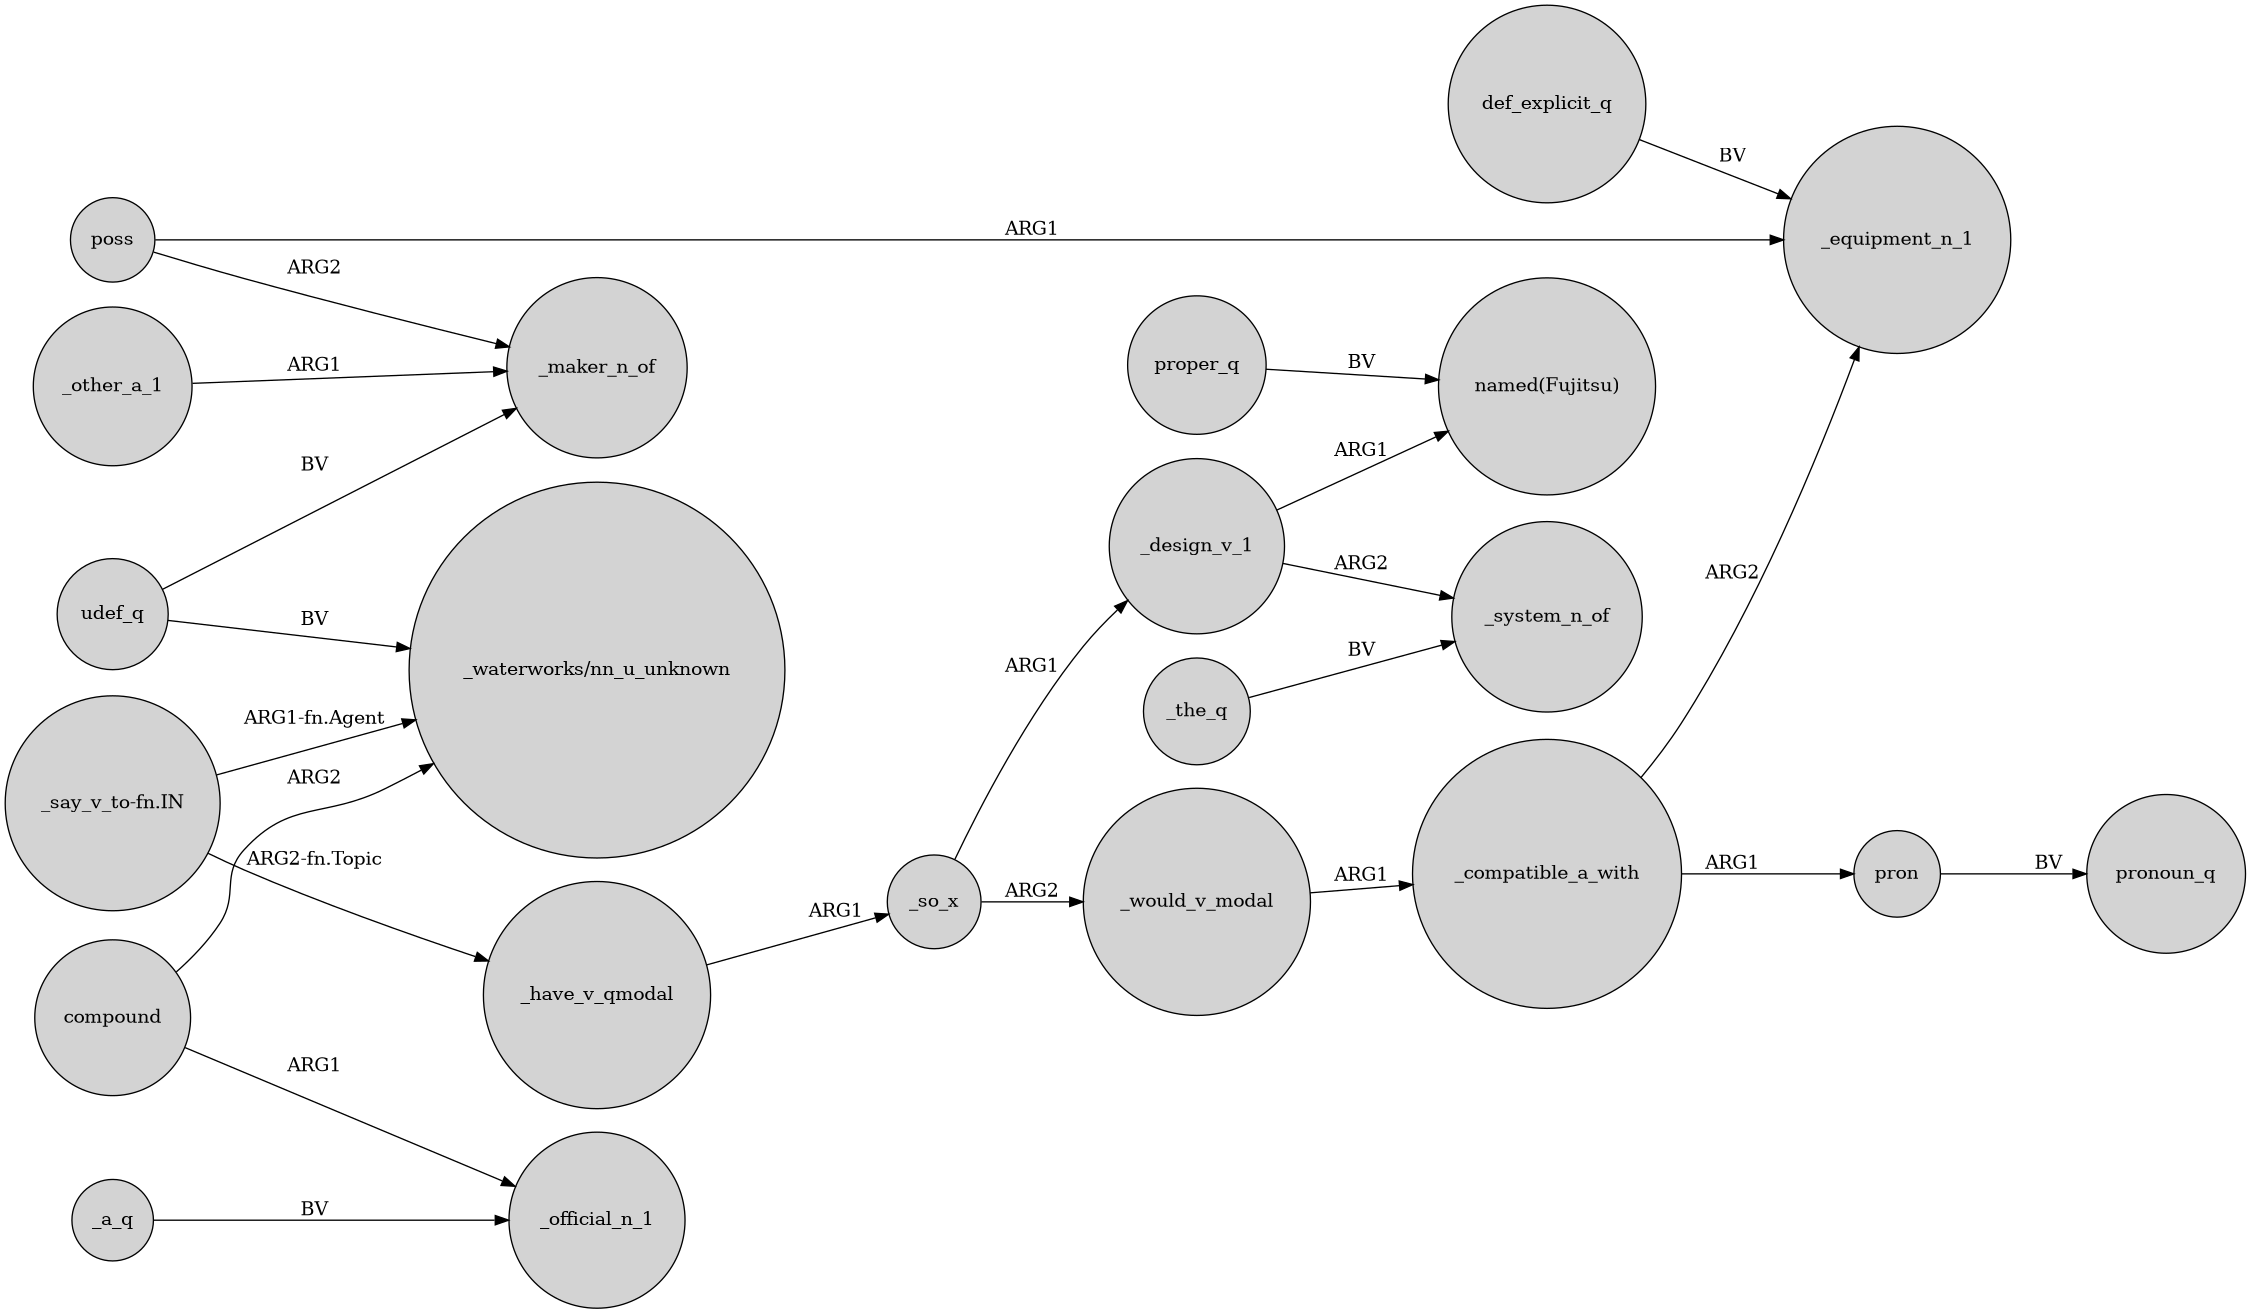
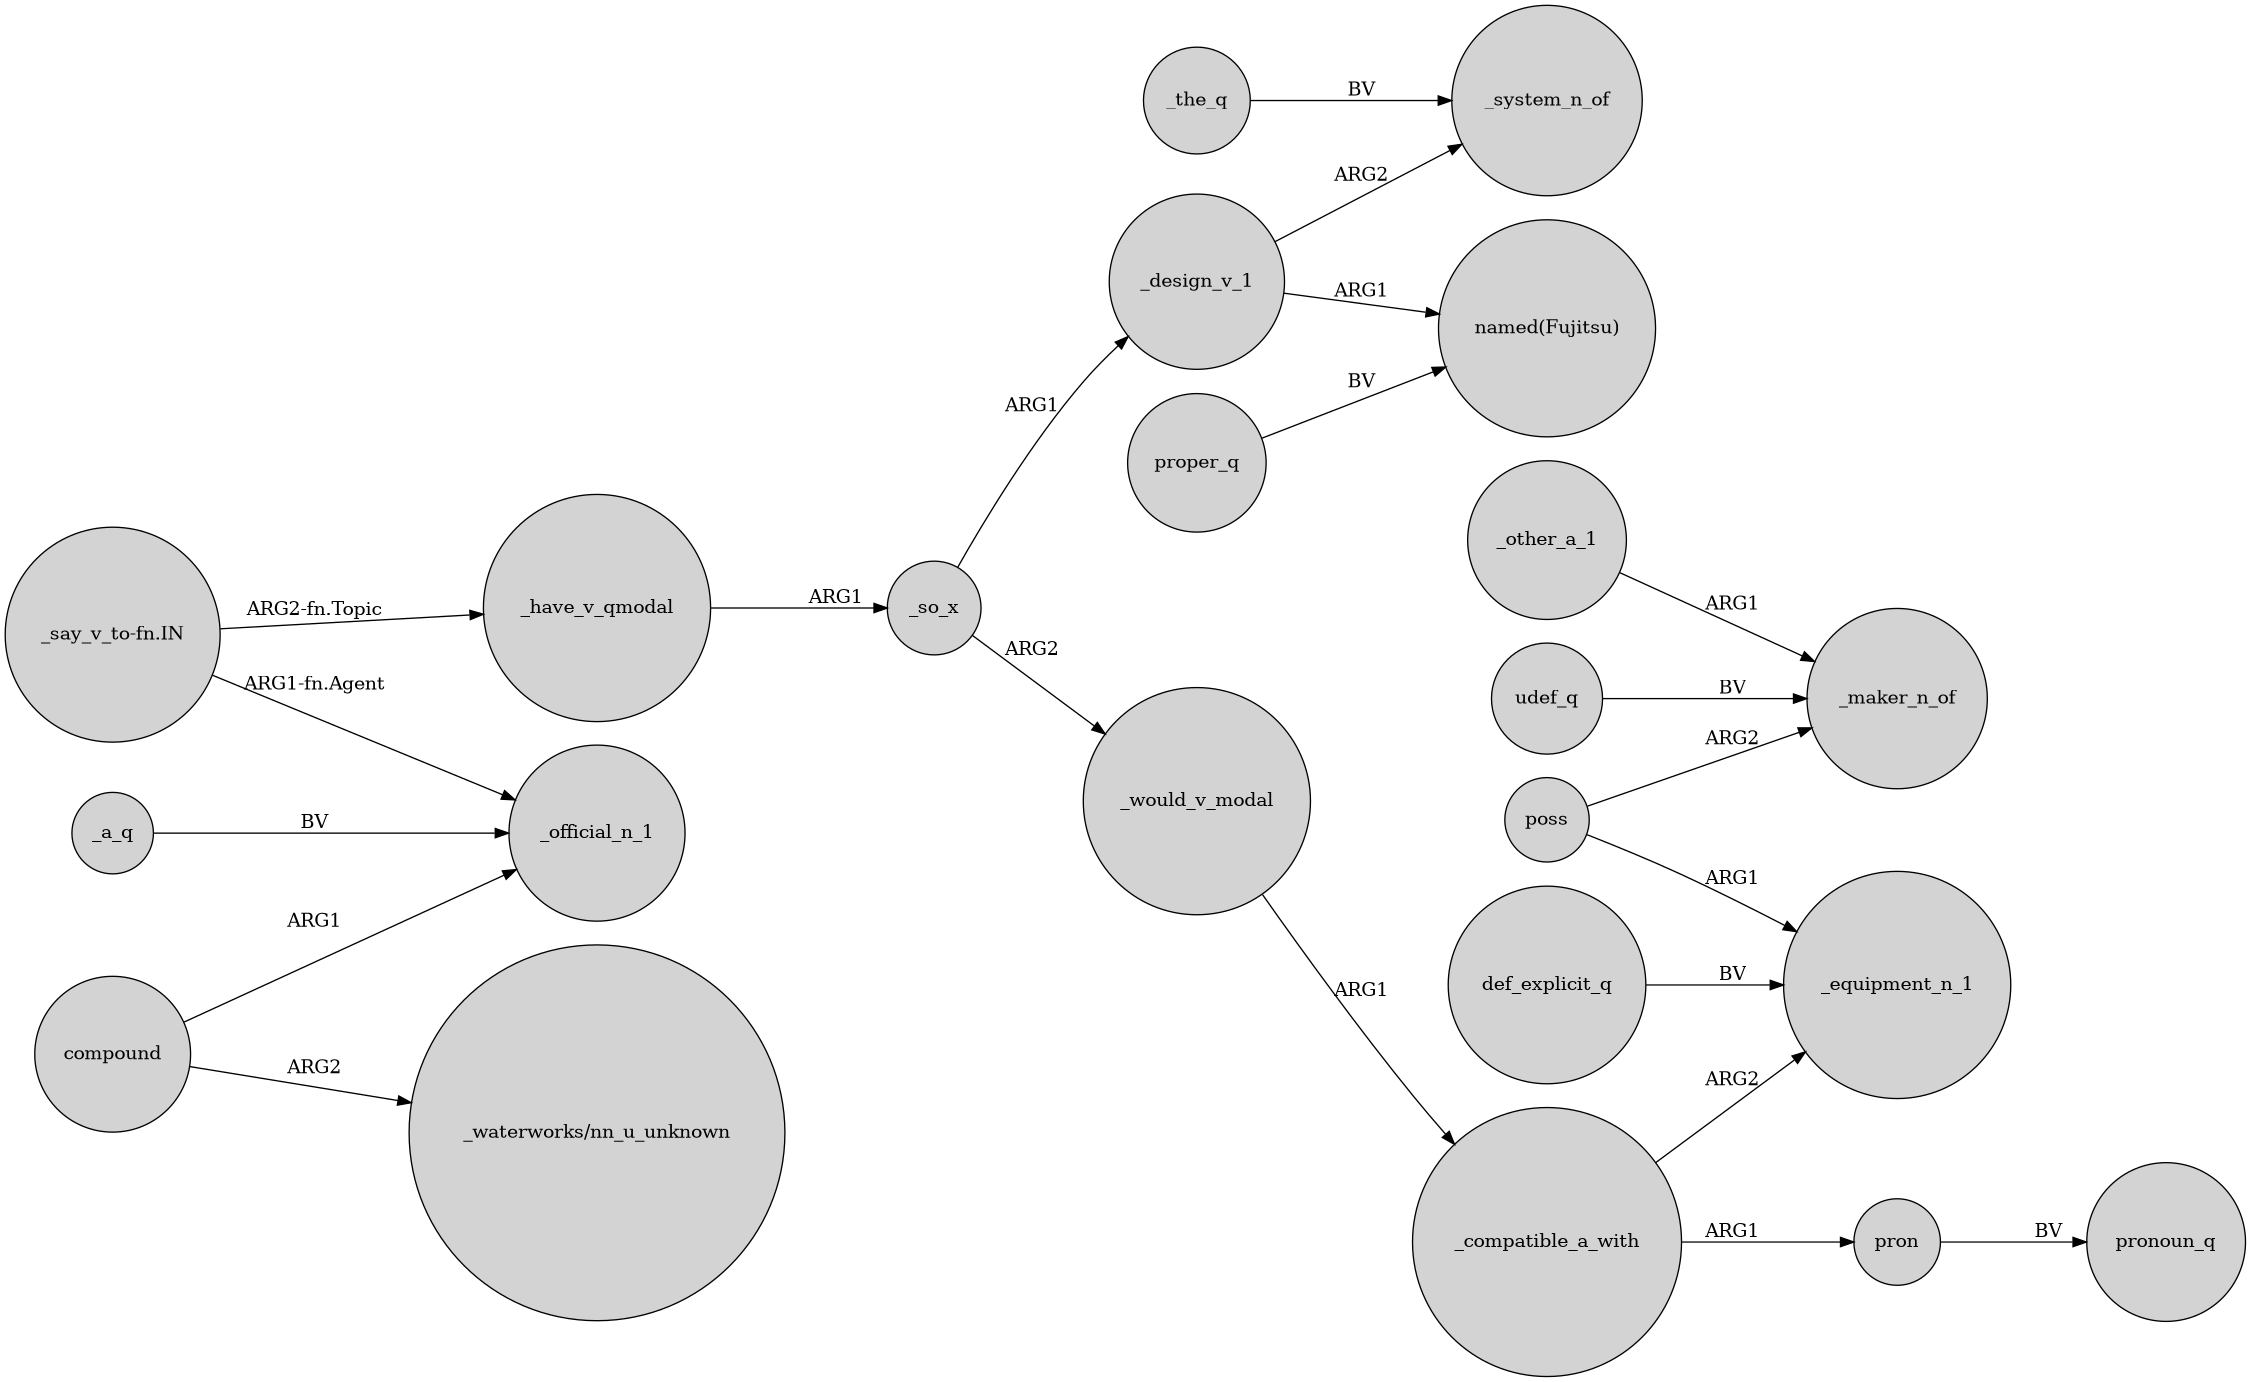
edge "udef_q" -> "_waterworks/nn_u_unknown": removed, label "BV"
edge "_say_v_to-fn.IN" -> "_waterworks/nn_u_unknown": now "_say_v_to-fn.IN" -> "_official_n_1"
